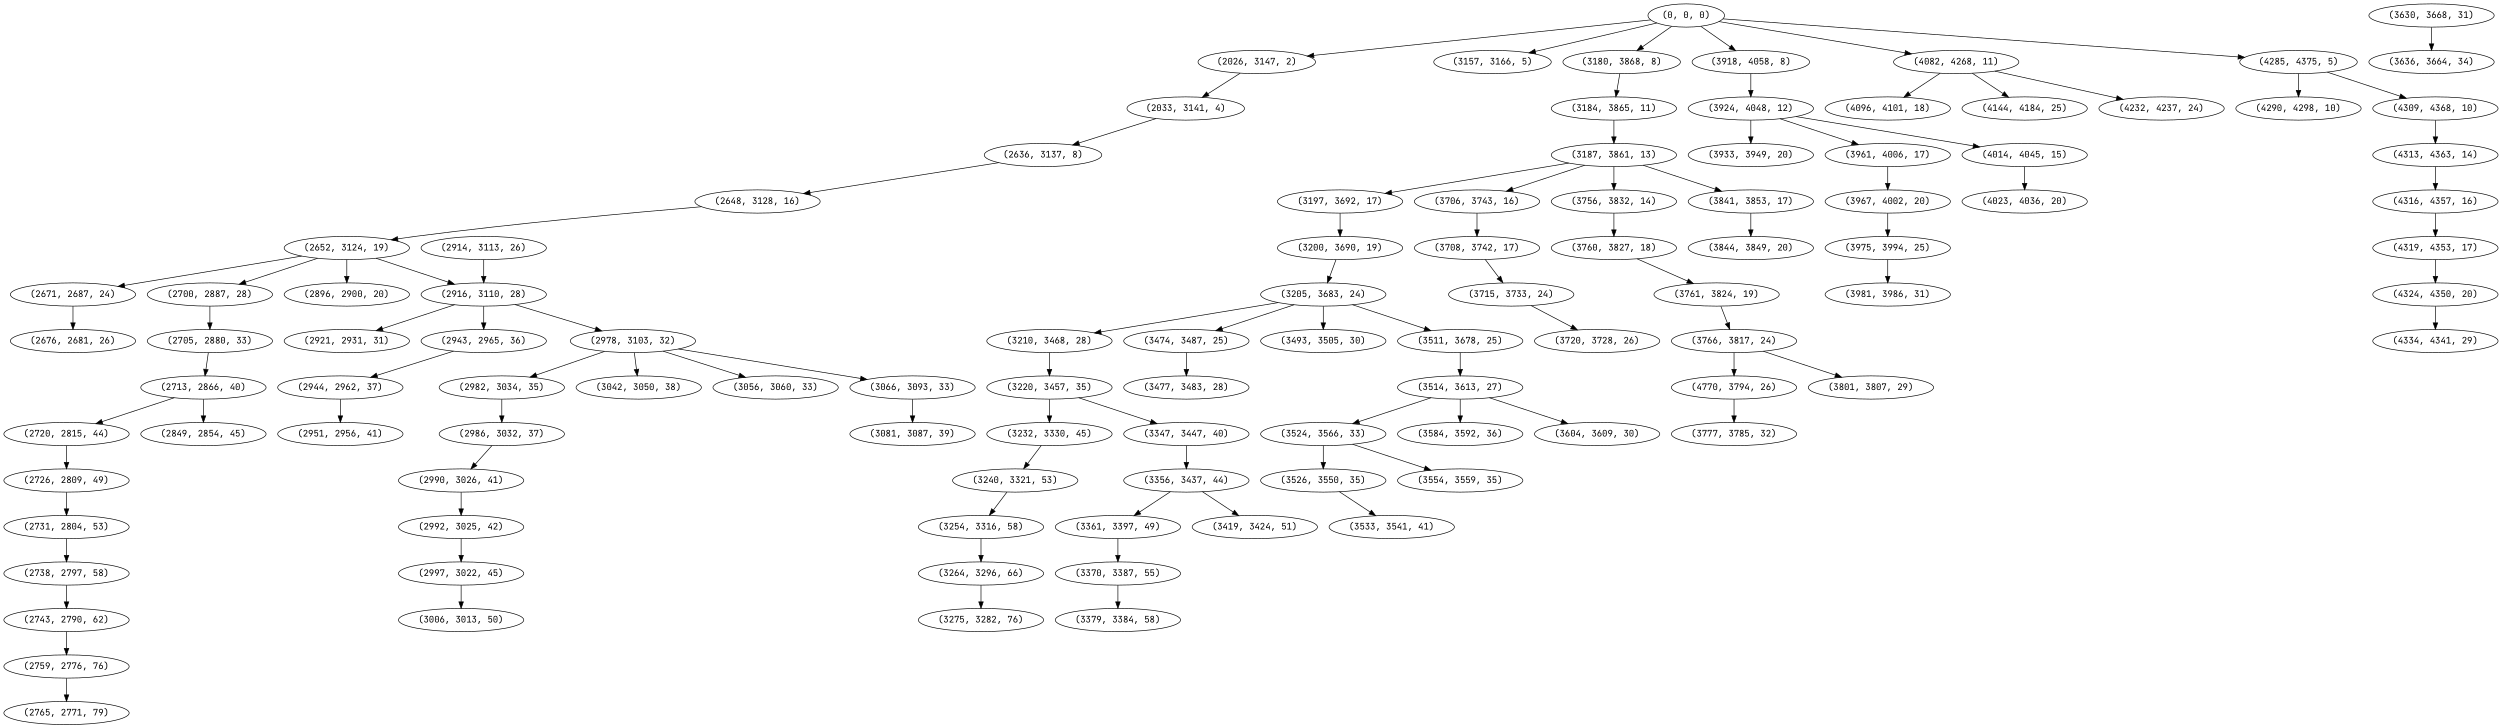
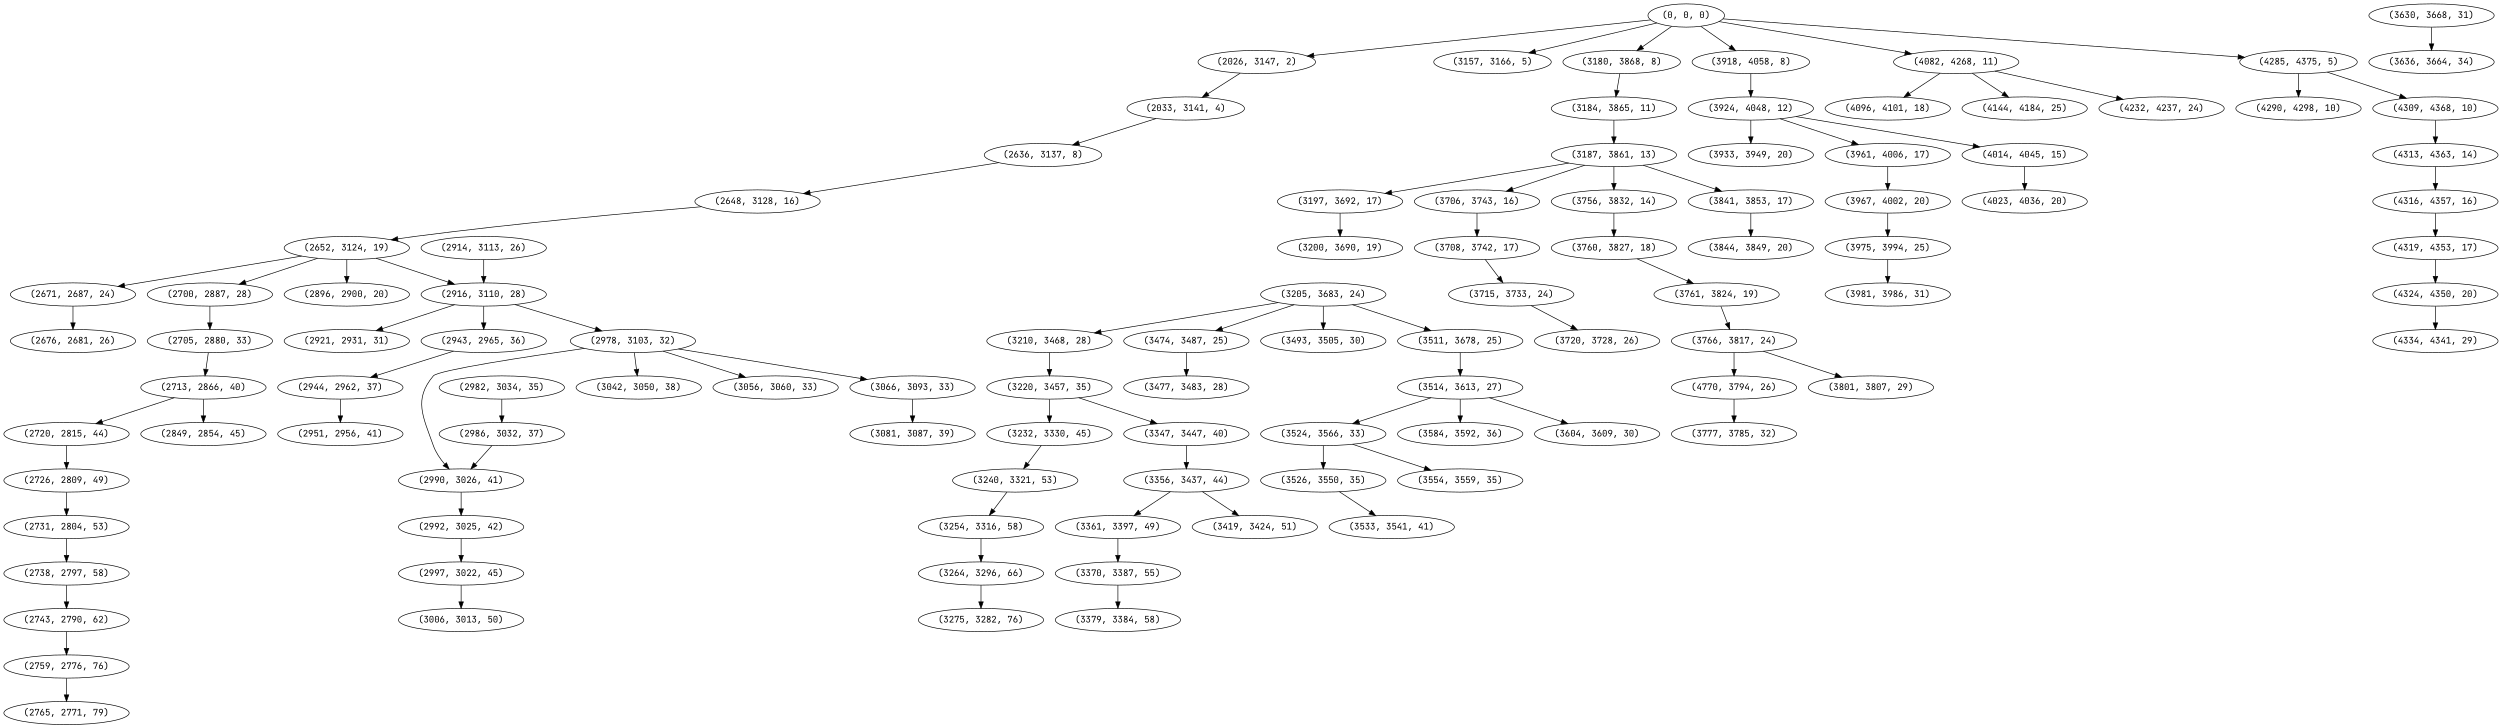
edge "(3200, 3690, 19)" -> "(3205, 3683, 24)": removed
edge "(2978, 3103, 32)" -> "(2982, 3034, 35)": now "(2978, 3103, 32)" -> "(2990, 3026, 41)"
